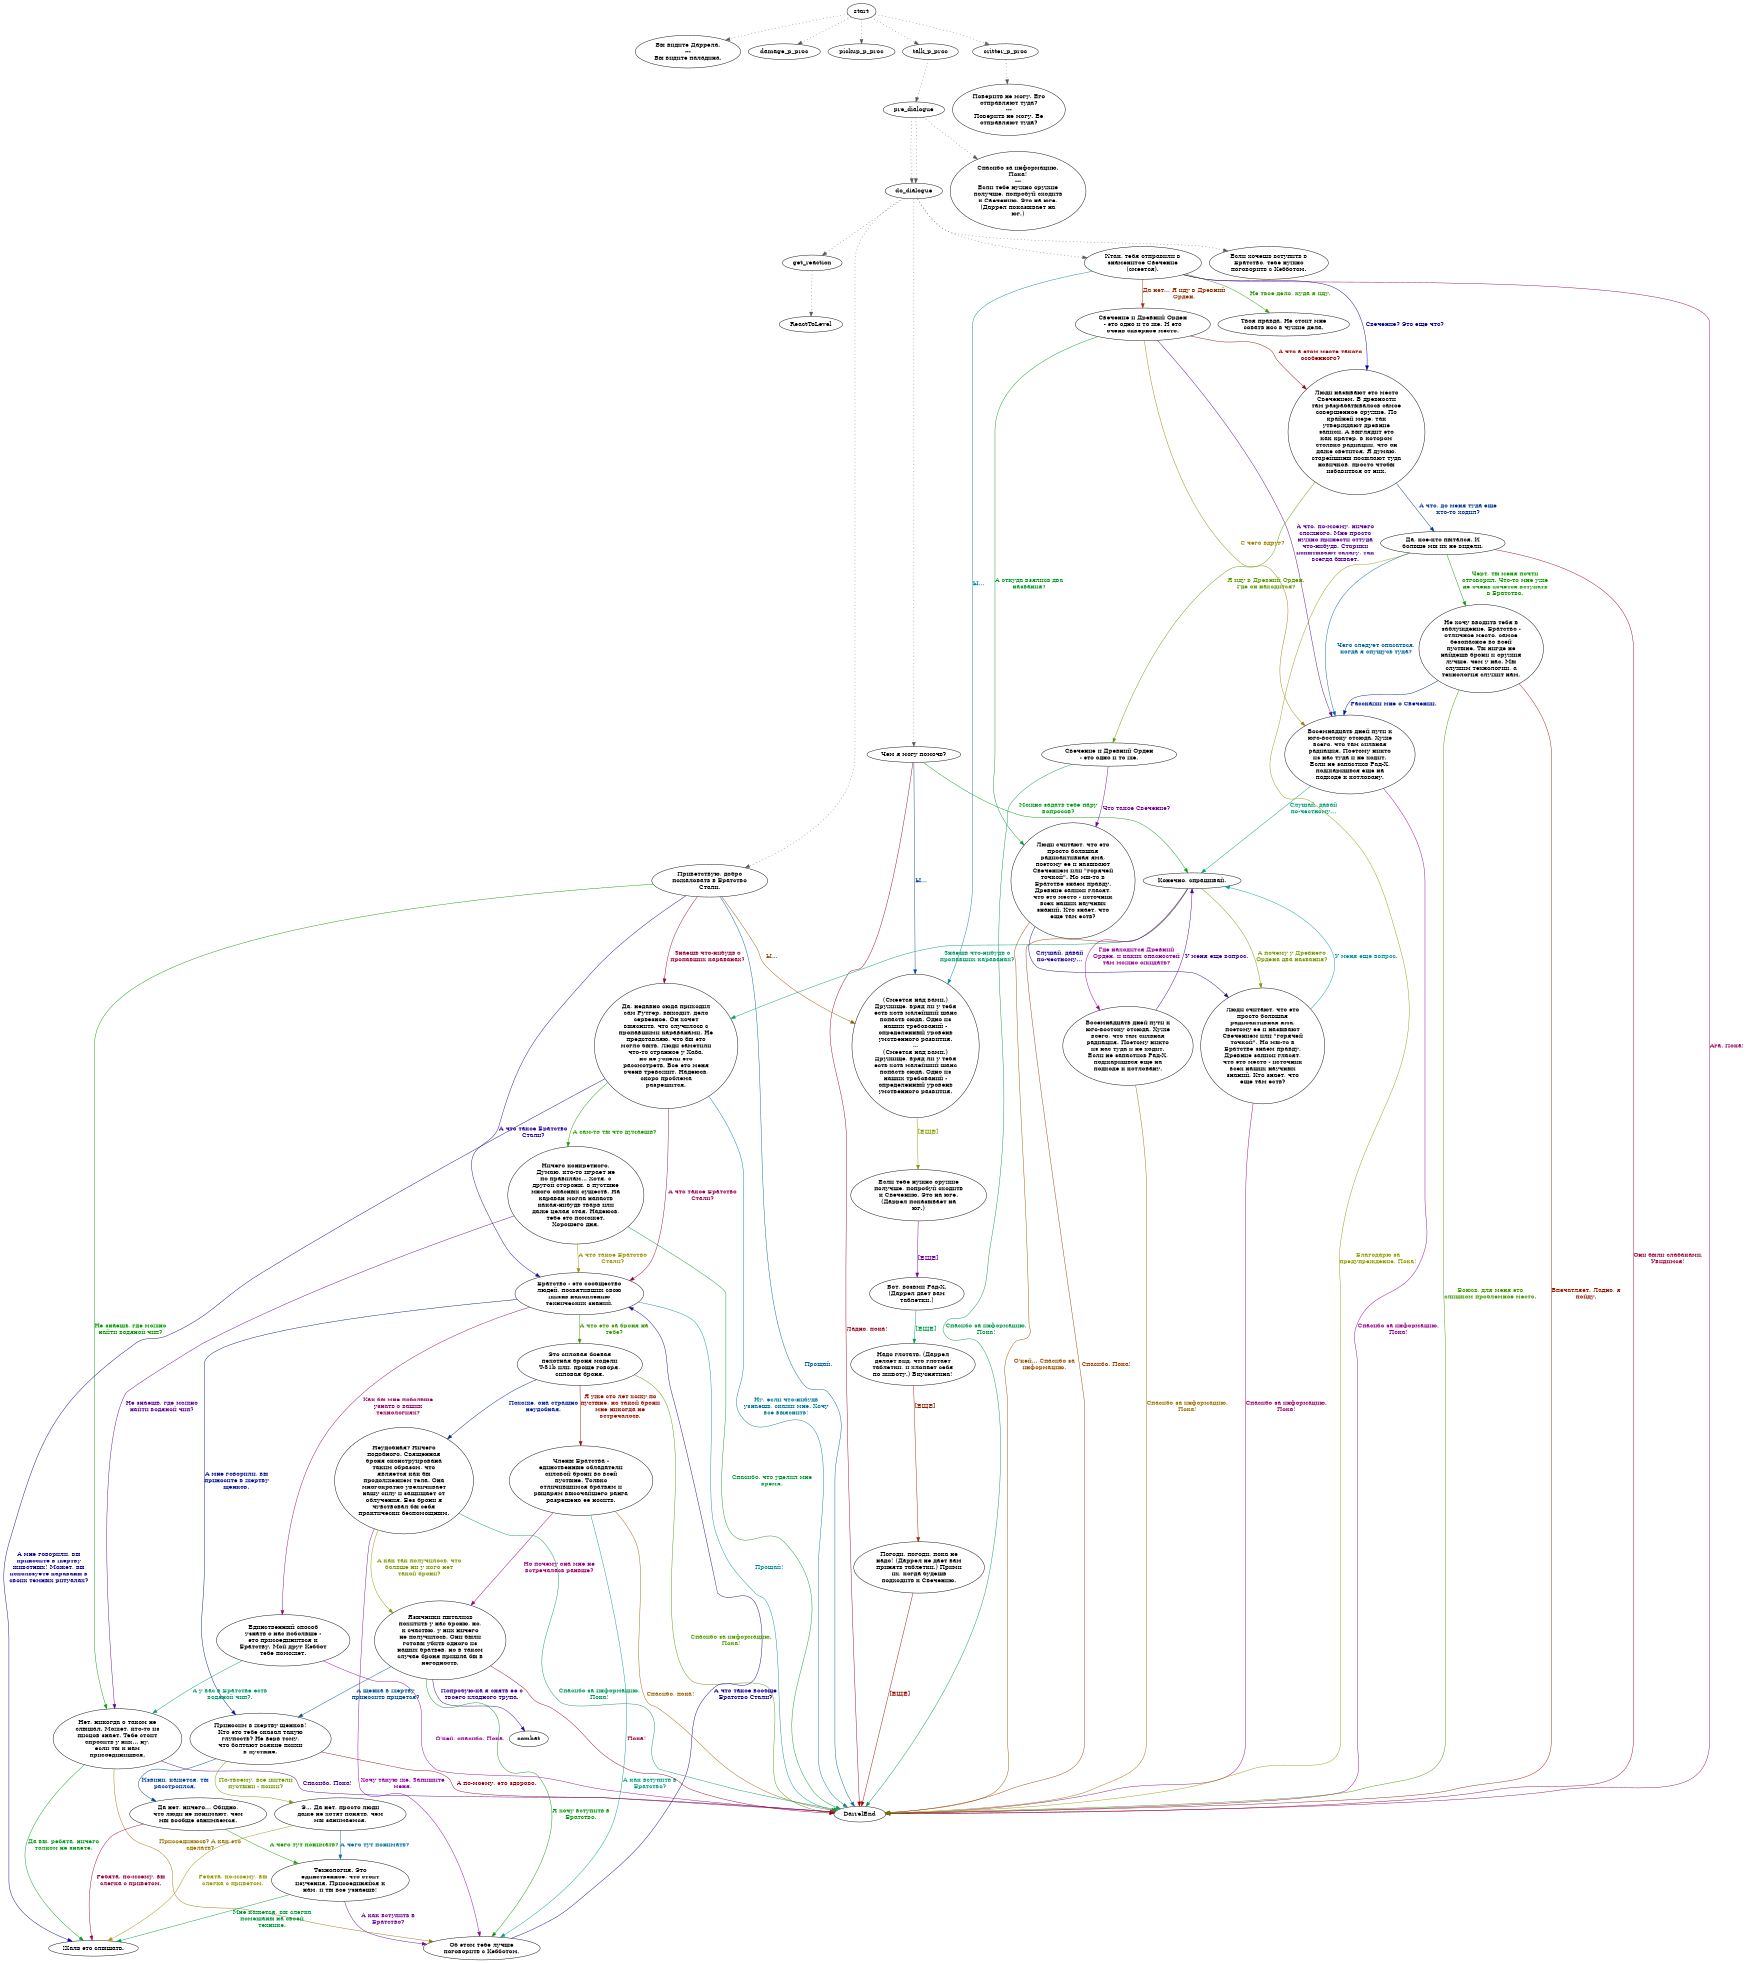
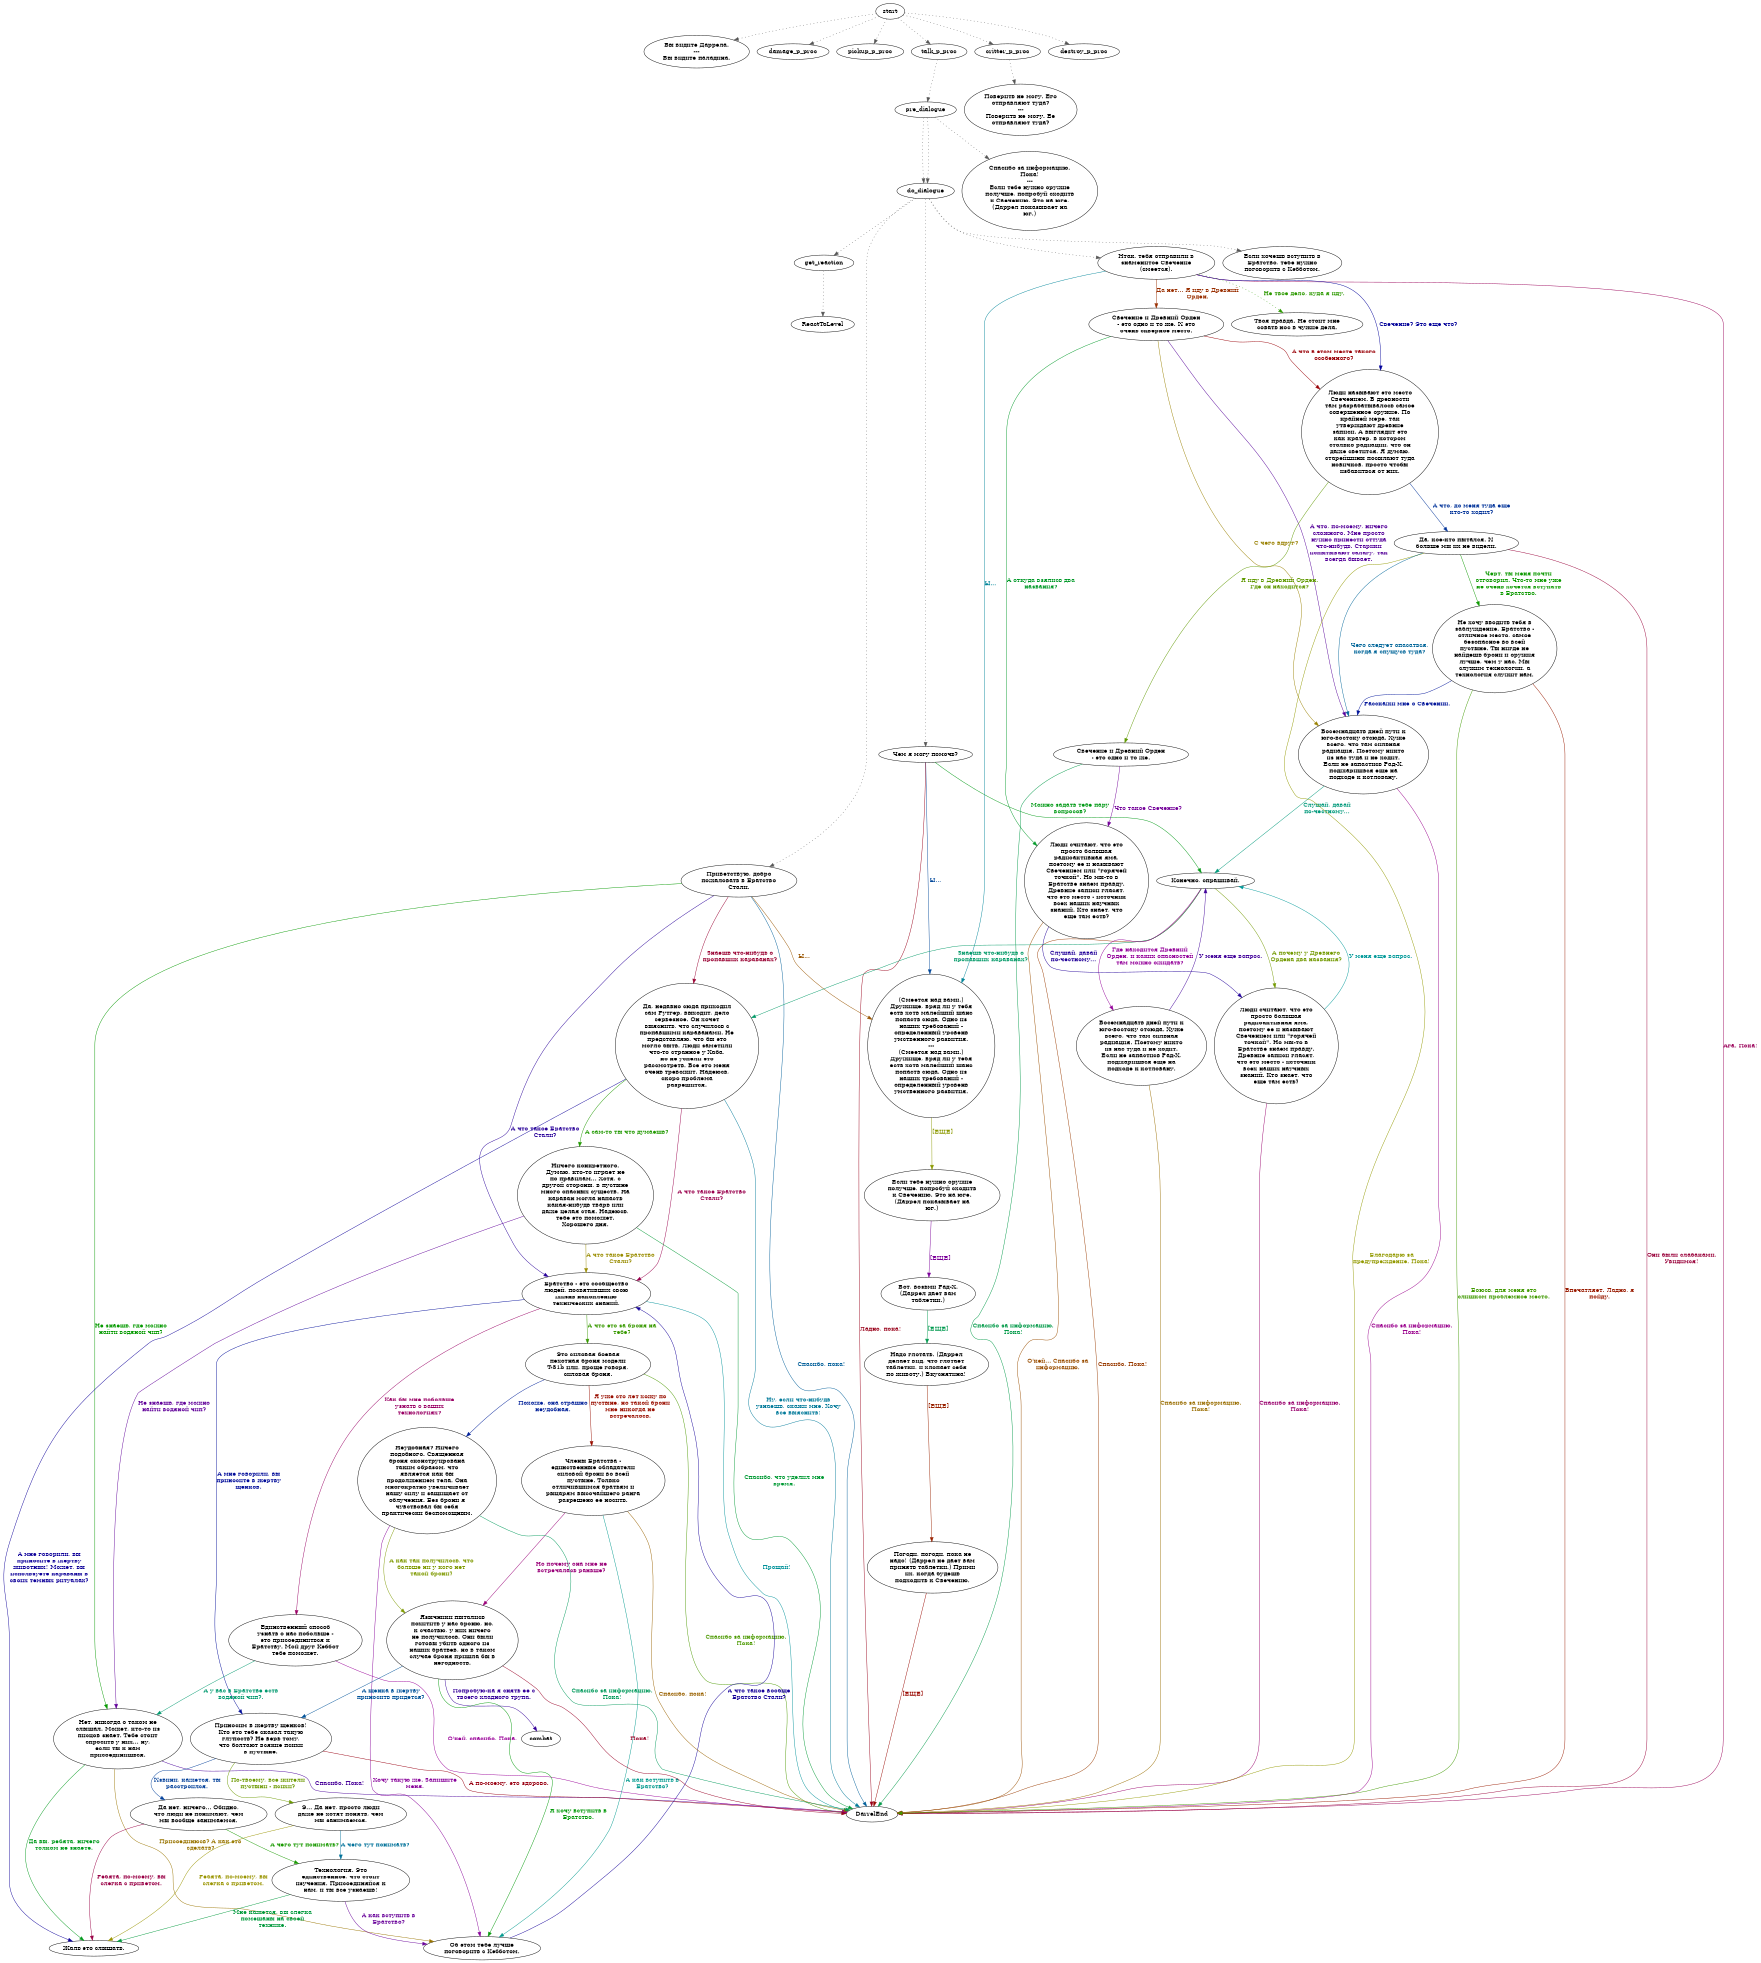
node "destroy_p_proc": added
edge "Итак, тебя отправили в знаменитое Свечение (смеется)." -> "Твоя правда. Не стоит мне совать нос в чужие дела.": style solid -> dotted
edge "Приветствую, добро пожаловать в Братство Стали." -> "DarrelEnd": label "Прощай." -> "Спасибо, пока!"
